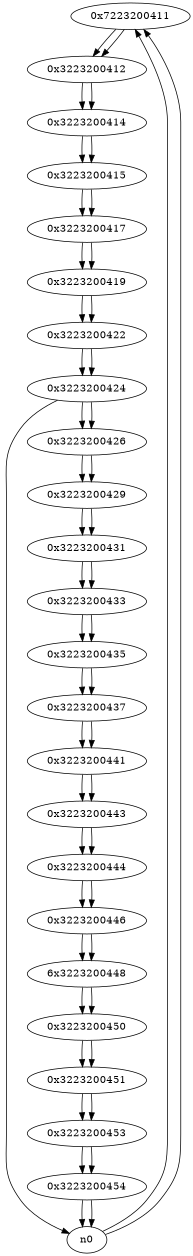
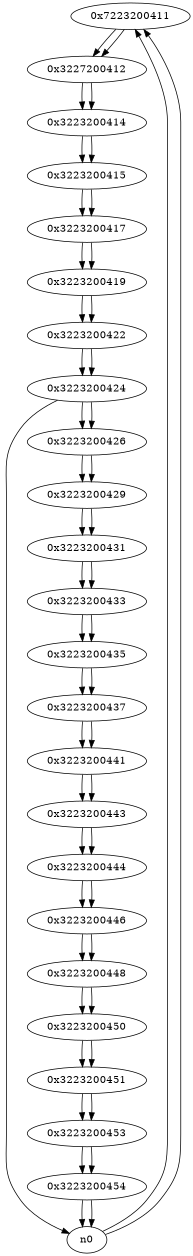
node "0x3223200412": label "0x3223200412" -> "0x3227200412"
node "6x3223200448": label "6x3223200448" -> "0x3223200448"
